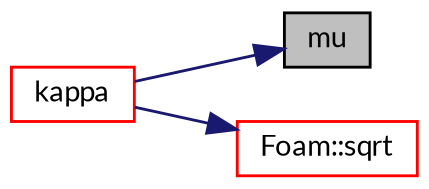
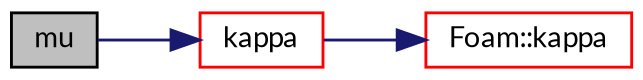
edge "kappa" -> "mu": reversed
node "Foam::sqrt": label "Foam::sqrt" -> "Foam::kappa"
